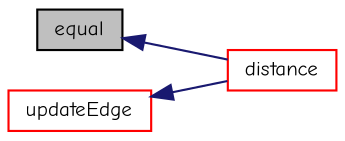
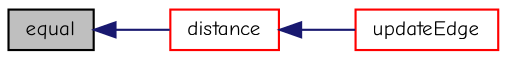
edge "distance" -> "updateEdge": reversed
